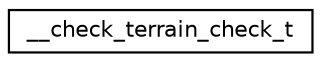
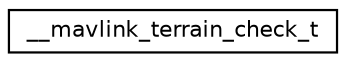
node "__check_terrain_check_t": label "__check_terrain_check_t" -> "__mavlink_terrain_check_t"
